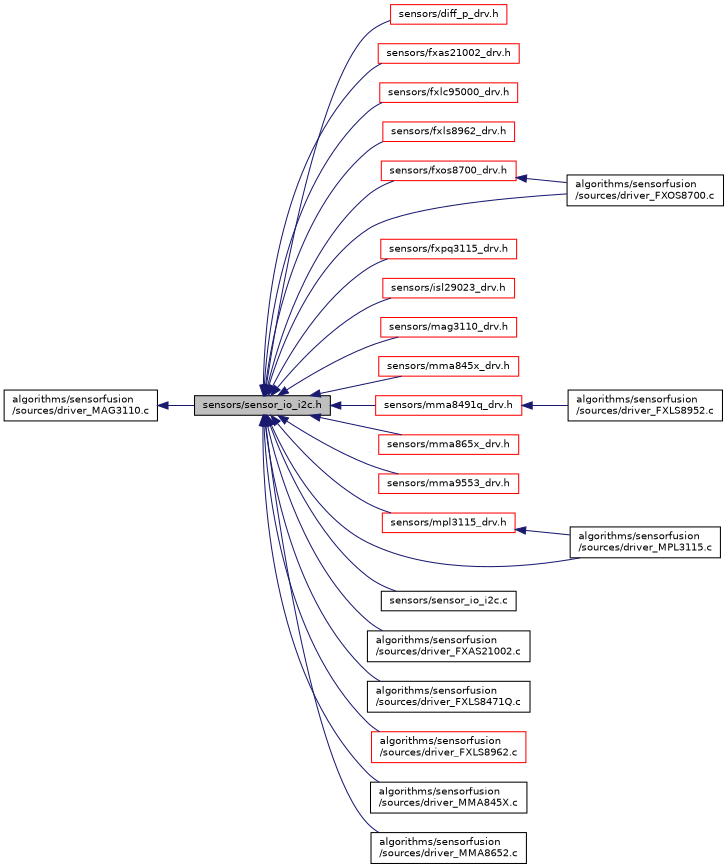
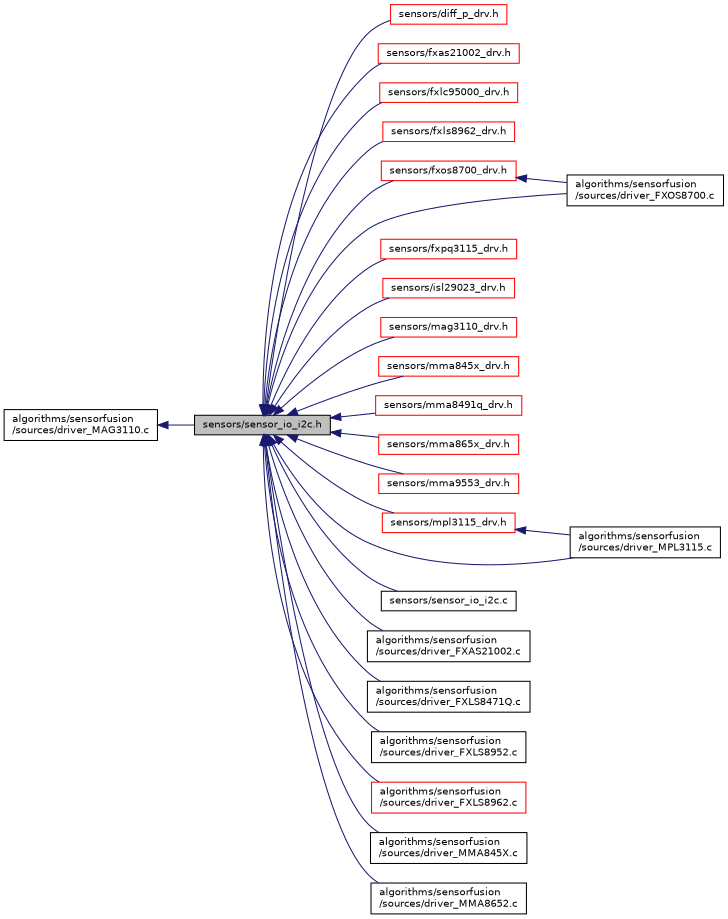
edge "algorithms/sensorfusion /sources/driver_FXLS8952.c" -> "sensors/mma8491q_drv.h": now "algorithms/sensorfusion /sources/driver_FXLS8952.c" -> "sensors/sensor_io_i2c.h"
